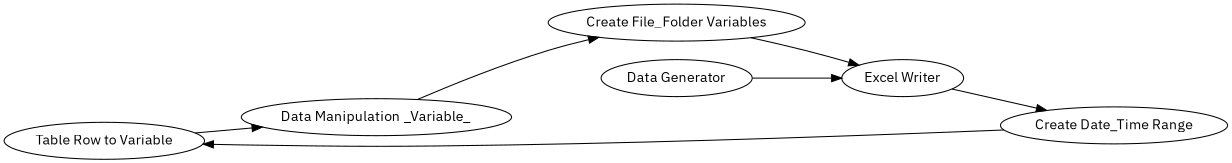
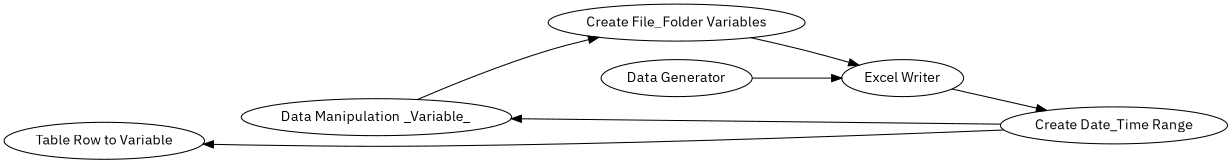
edge "Table Row to Variable" -> "Data Manipulation _Variable_": now "Create Date_Time Range" -> "Data Manipulation _Variable_"
